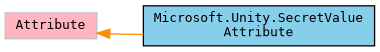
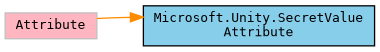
edge "Microsoft.Unity.SecretValue Attribute" -> "Attribute": reversed
